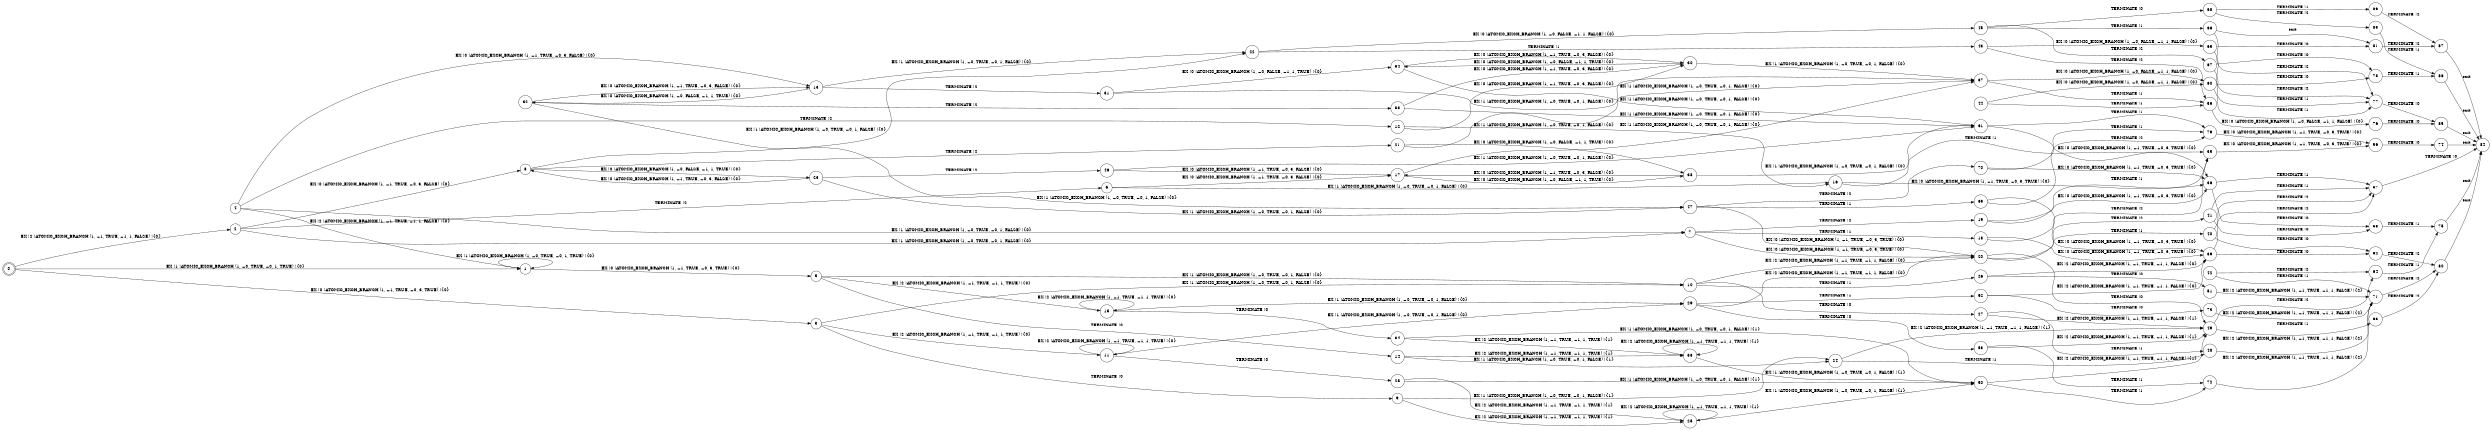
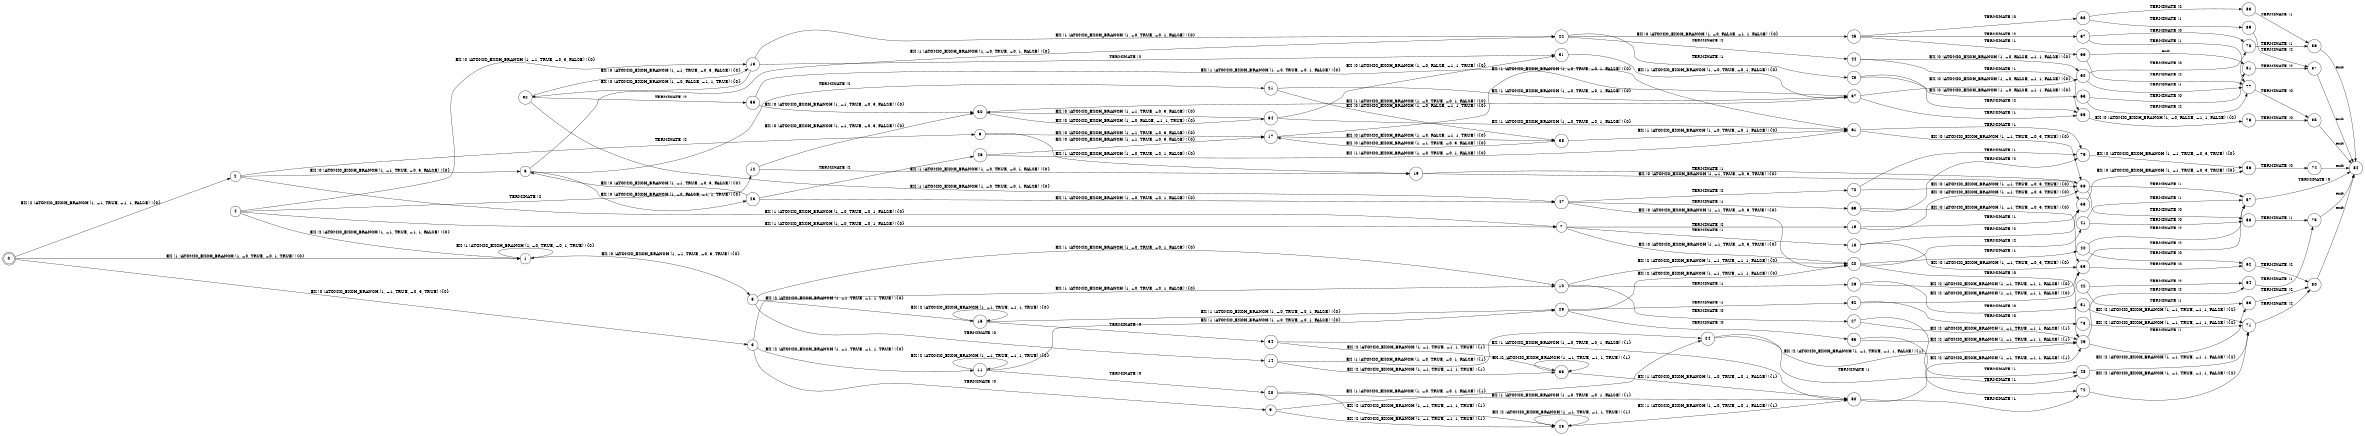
edge "22" -> "44": added, label "TERMINATE !2"
edge "31" -> "54": reversed
edge "42" -> "71": now "42" -> "63"
